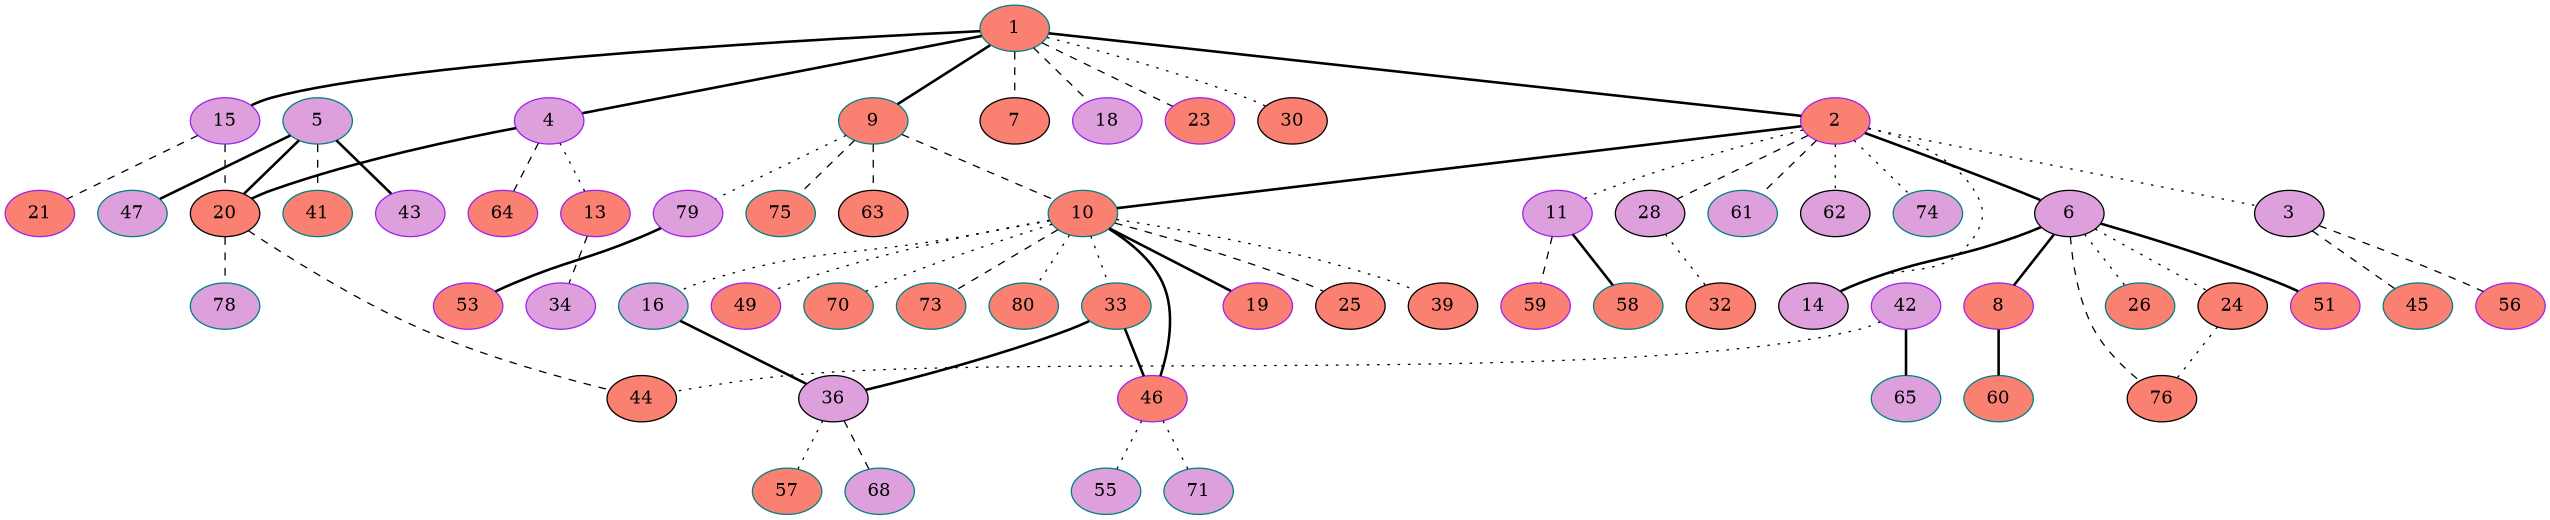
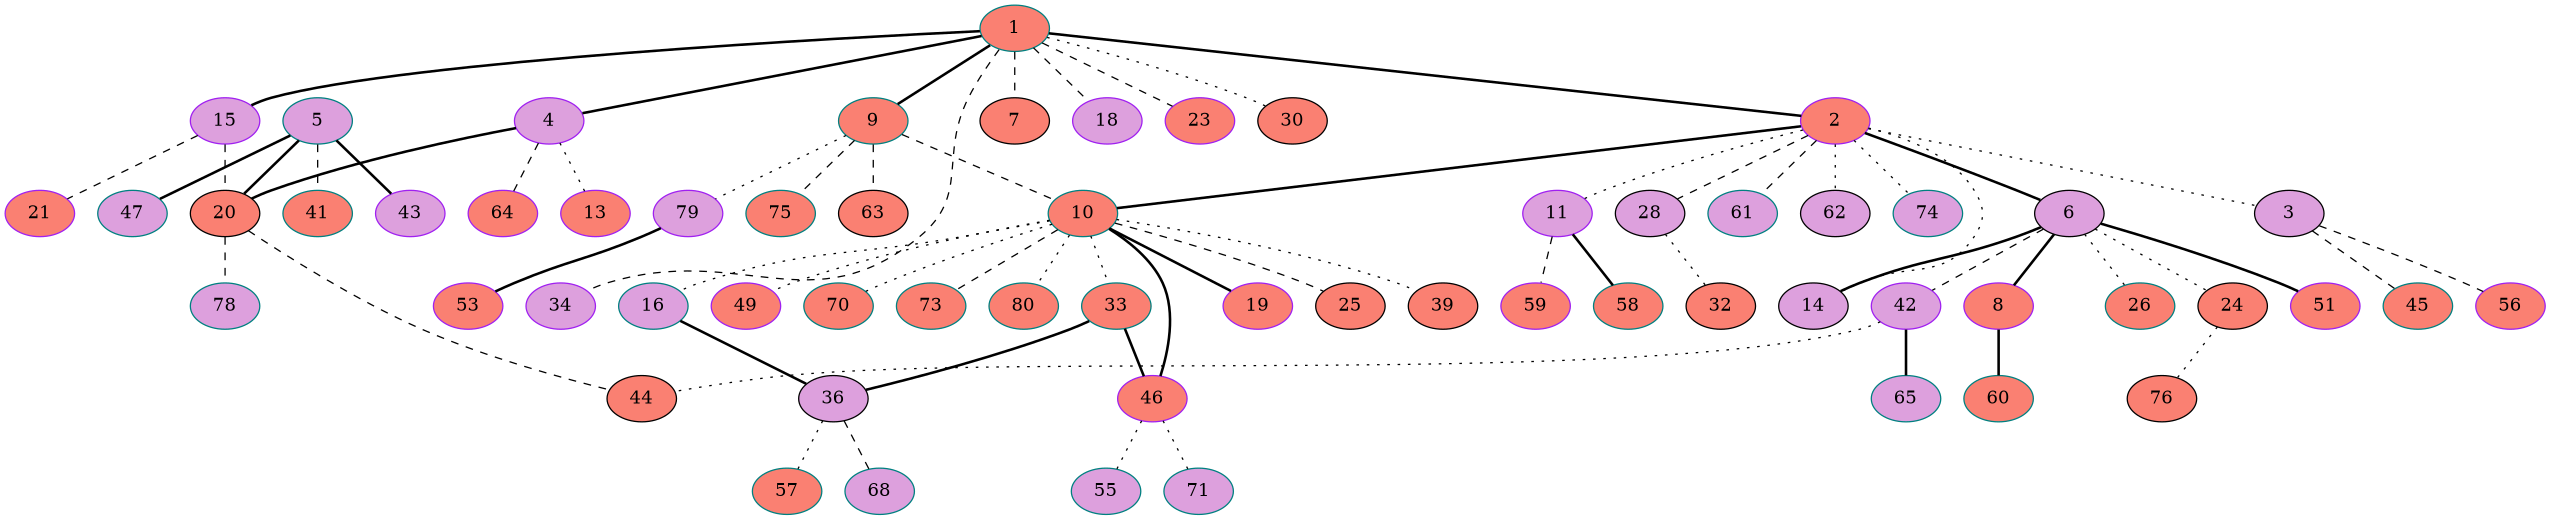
edge "13" -- "34": now "1" -- "34"
edge "6" -- "76": now "6" -- "42"
